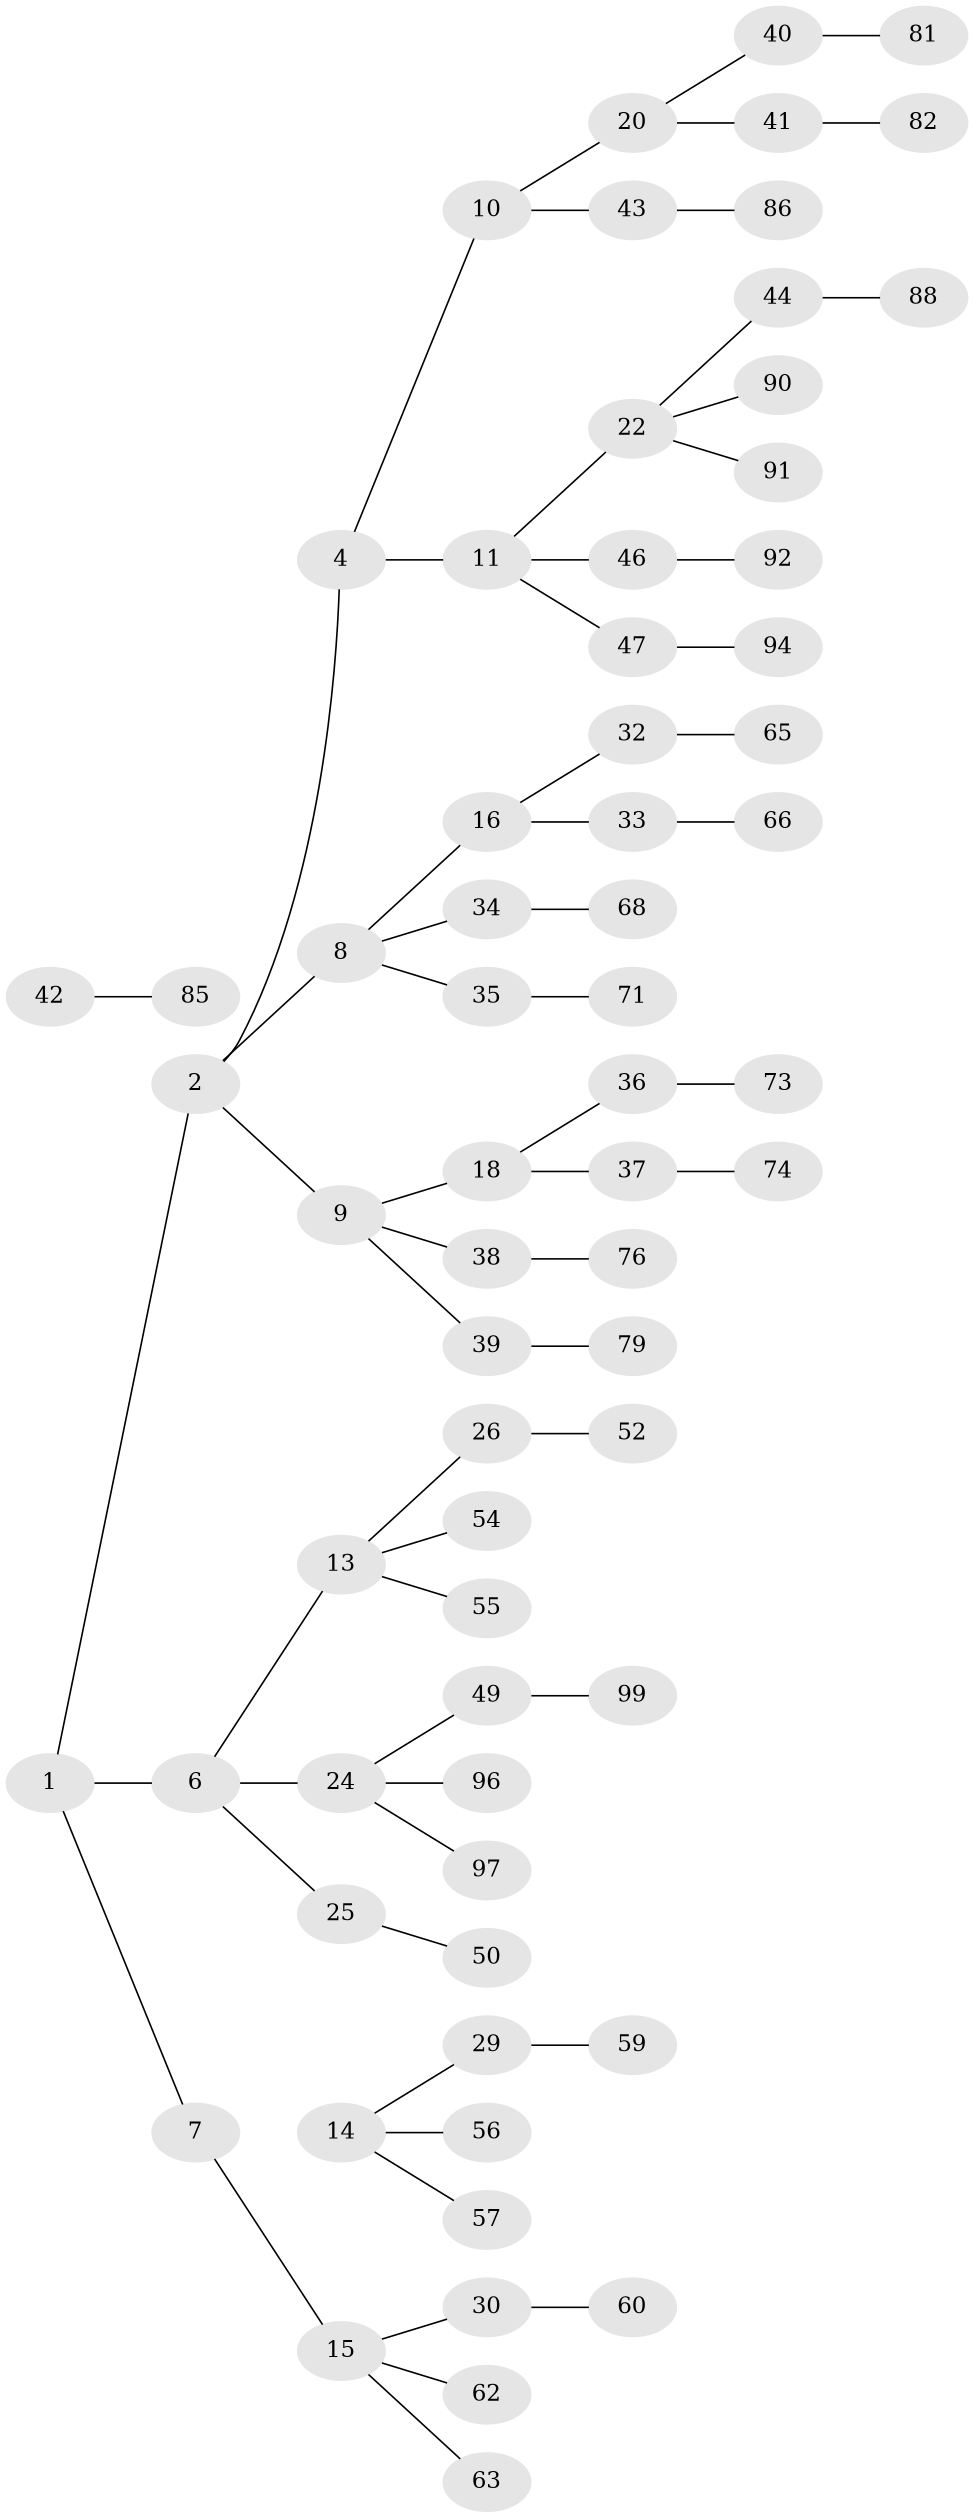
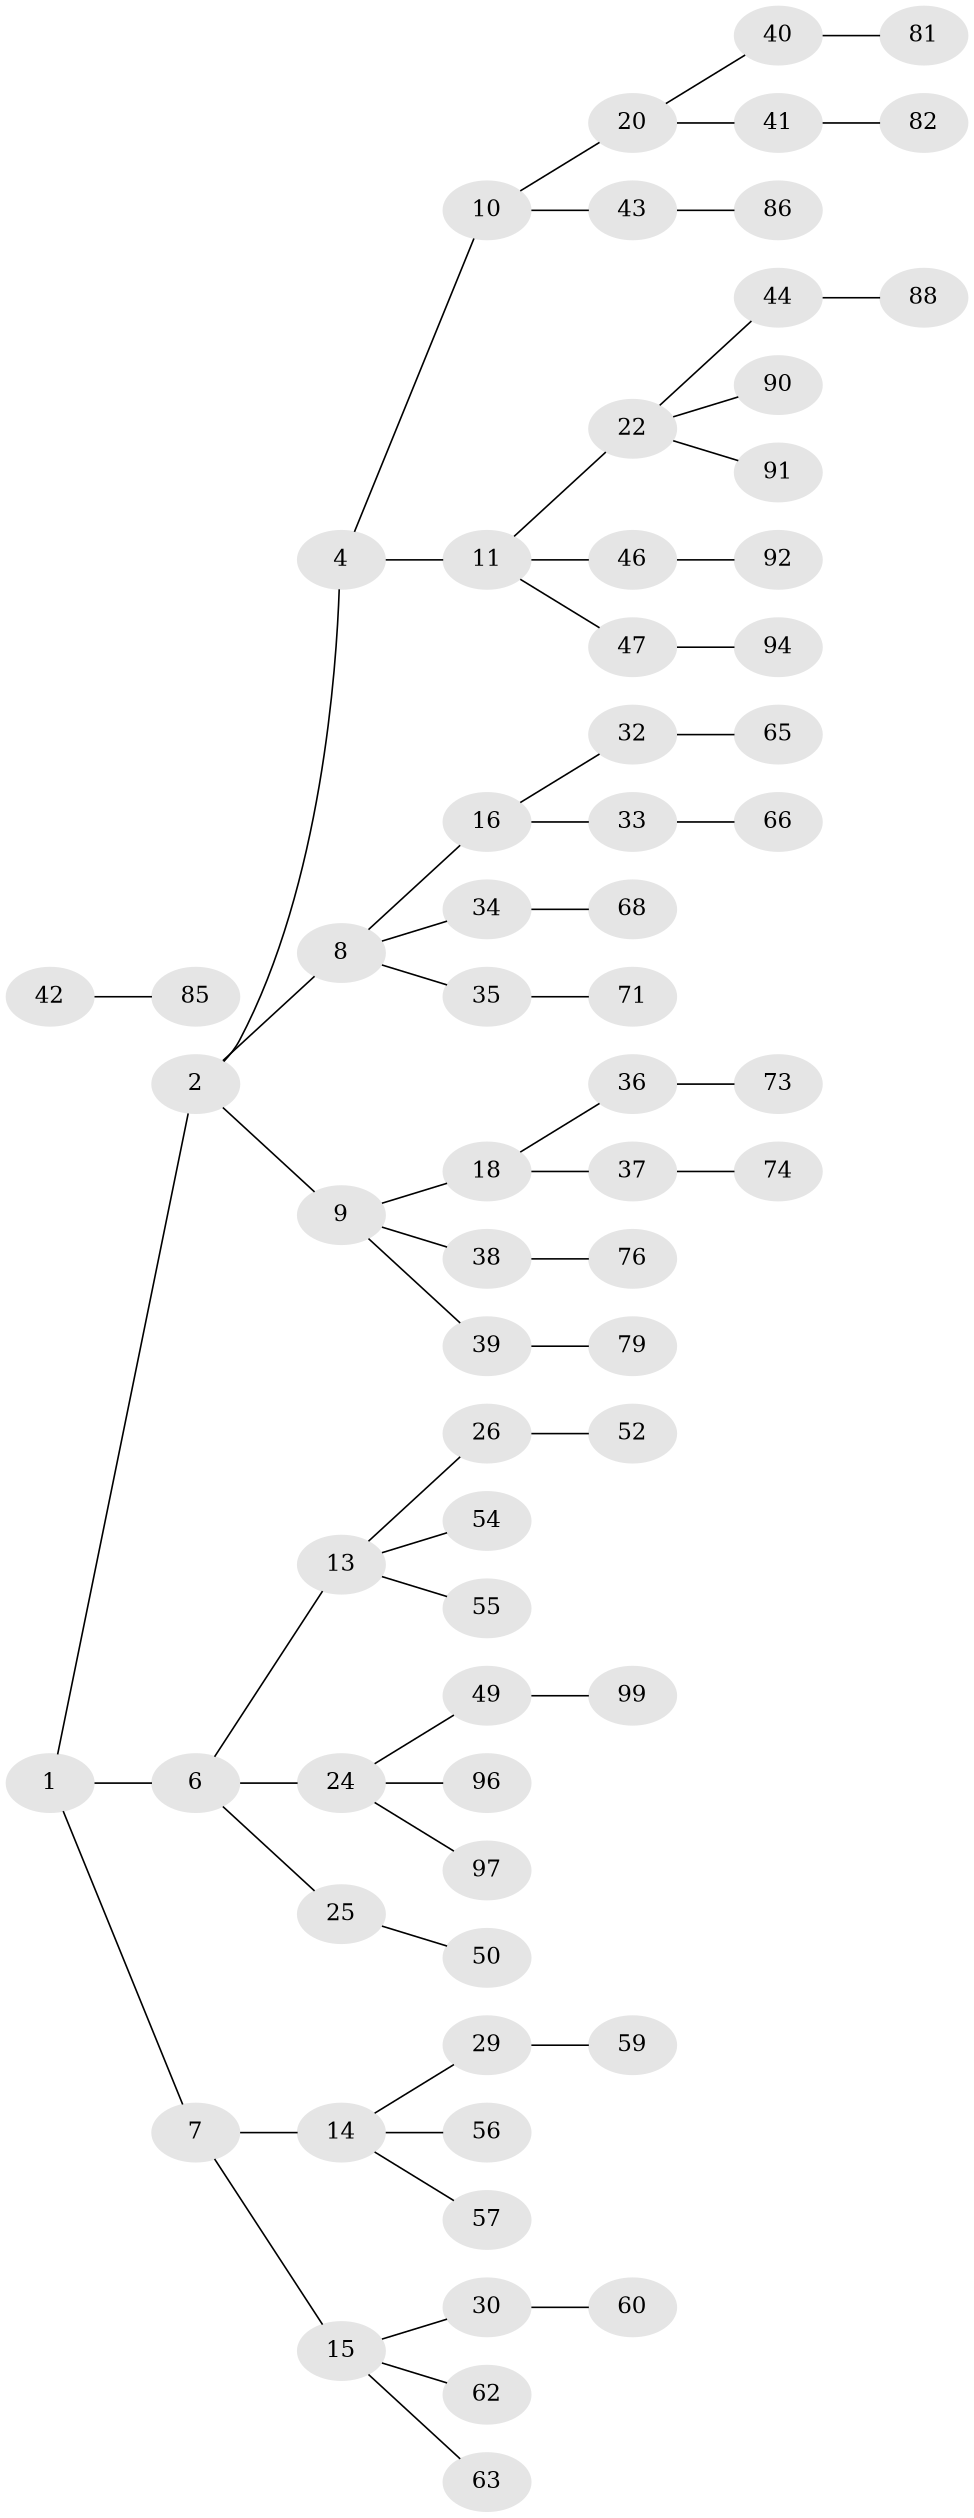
edge "7" -- "14": added
